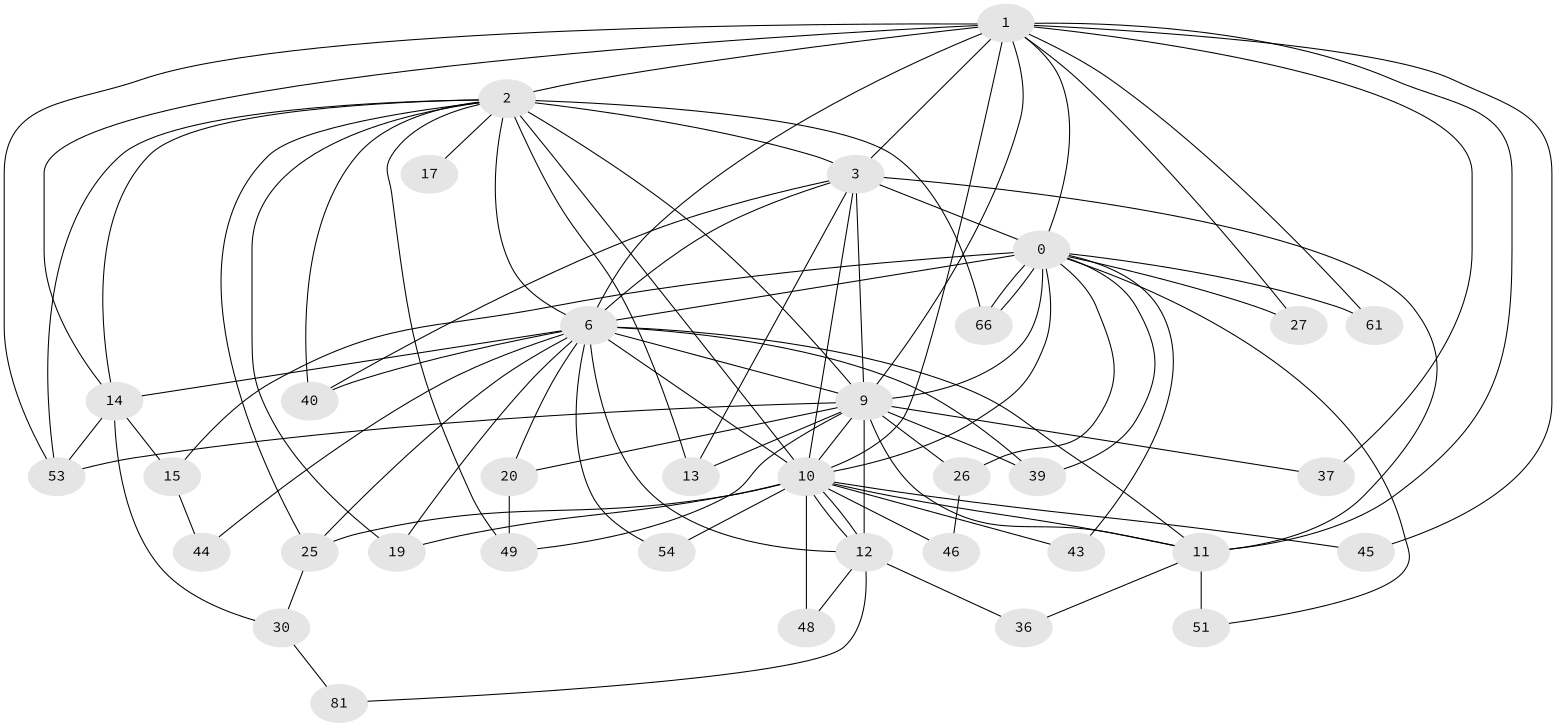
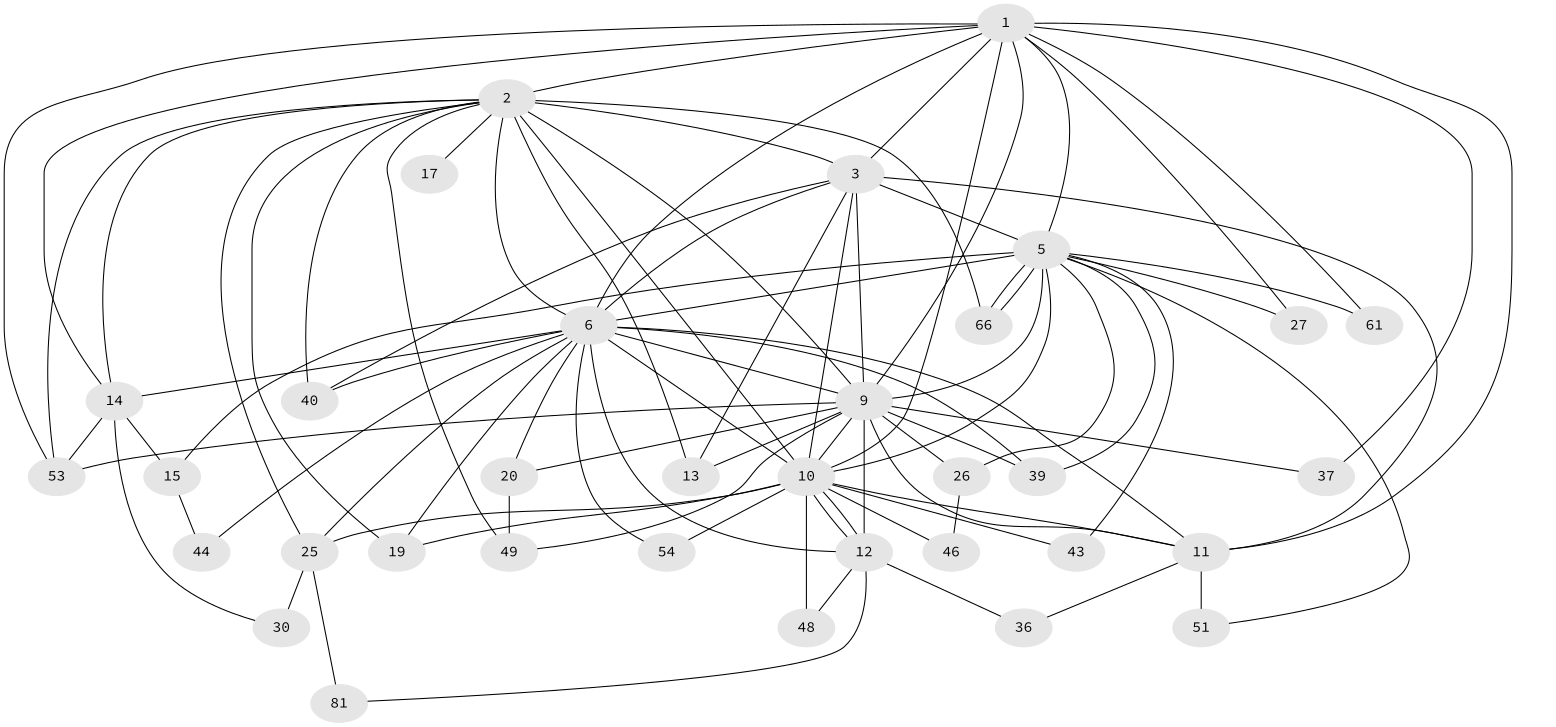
node "0": label "0" -> "5"
node "45": removed
edge "30" -- "81": now "25" -- "81"
